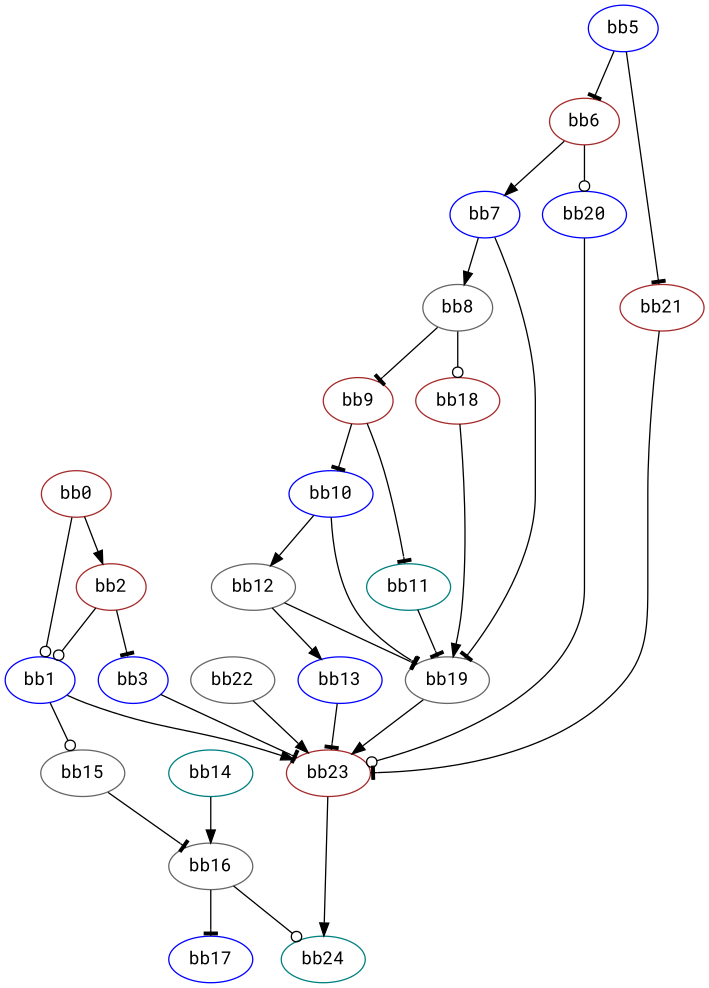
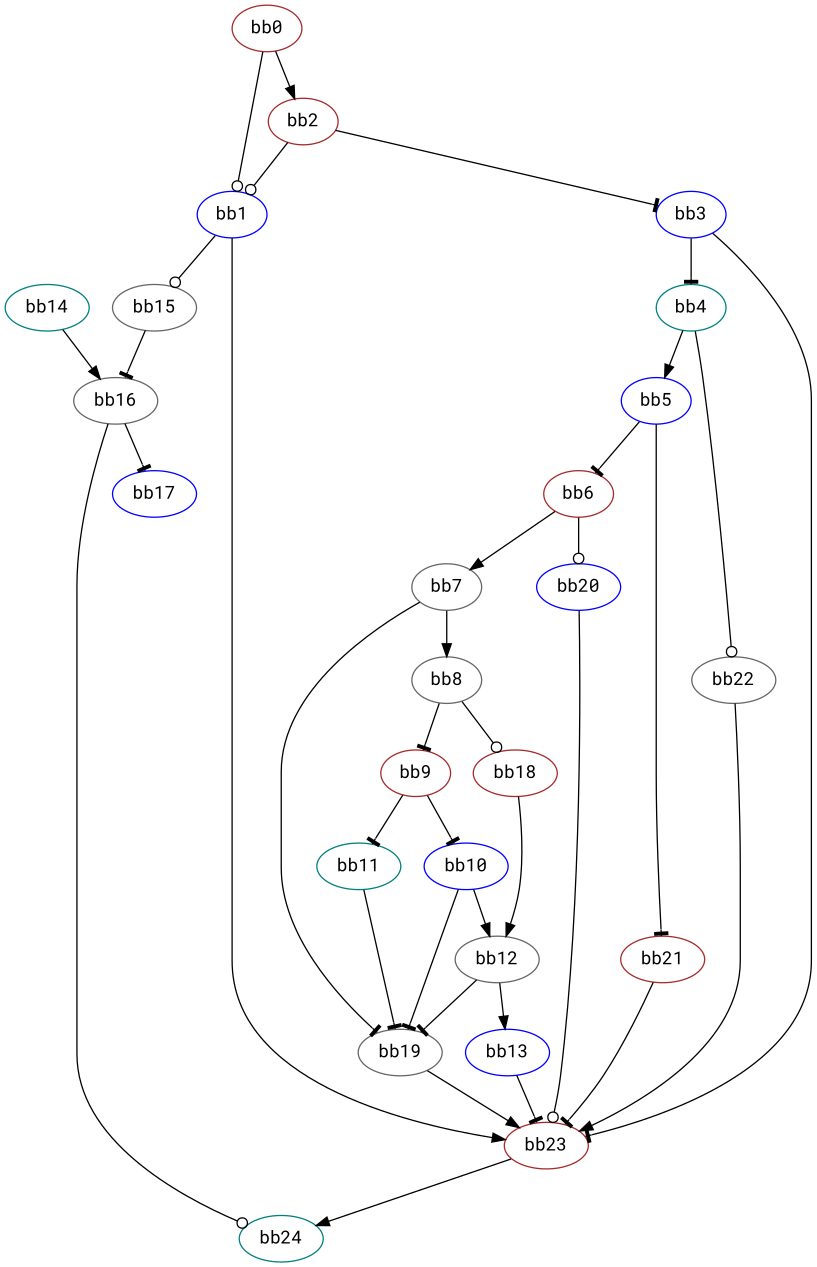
node "bb7": color blue -> gray40
node "bb4": added
edge "bb18" -> "bb19": now "bb18" -> "bb12"
